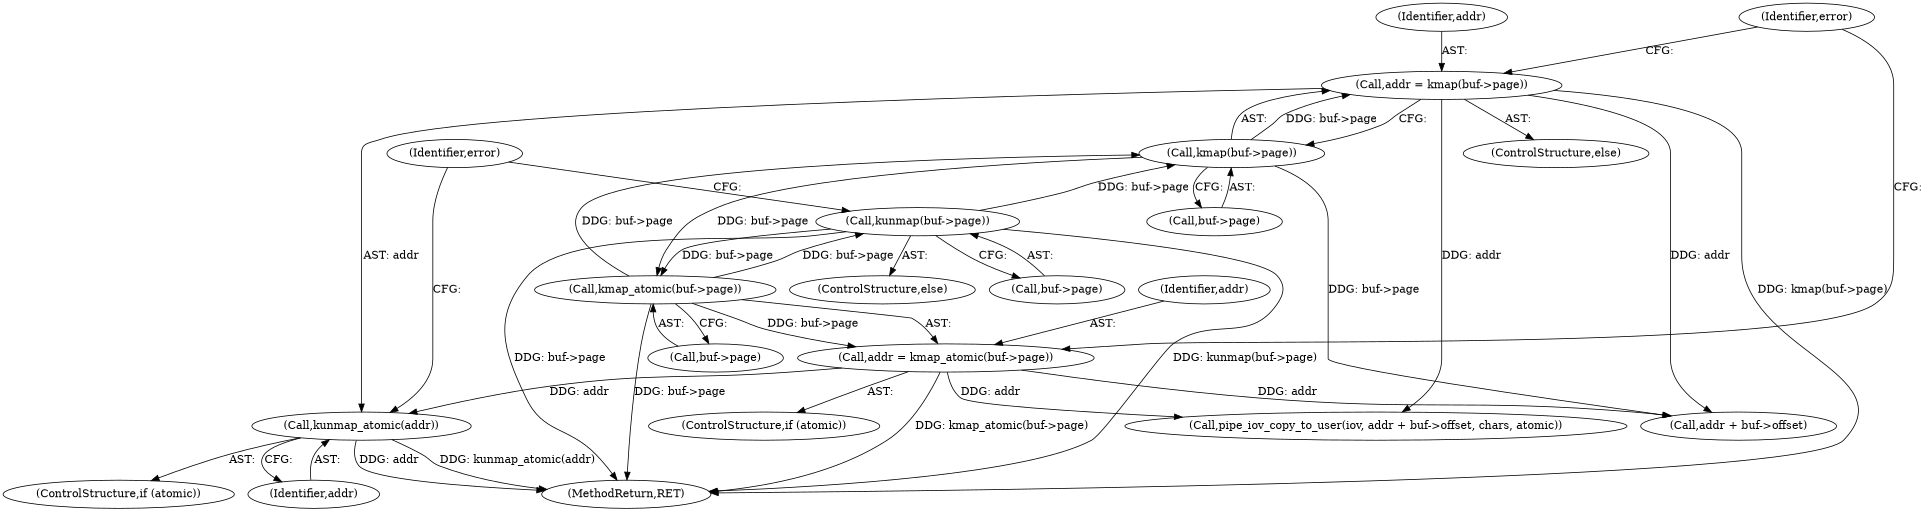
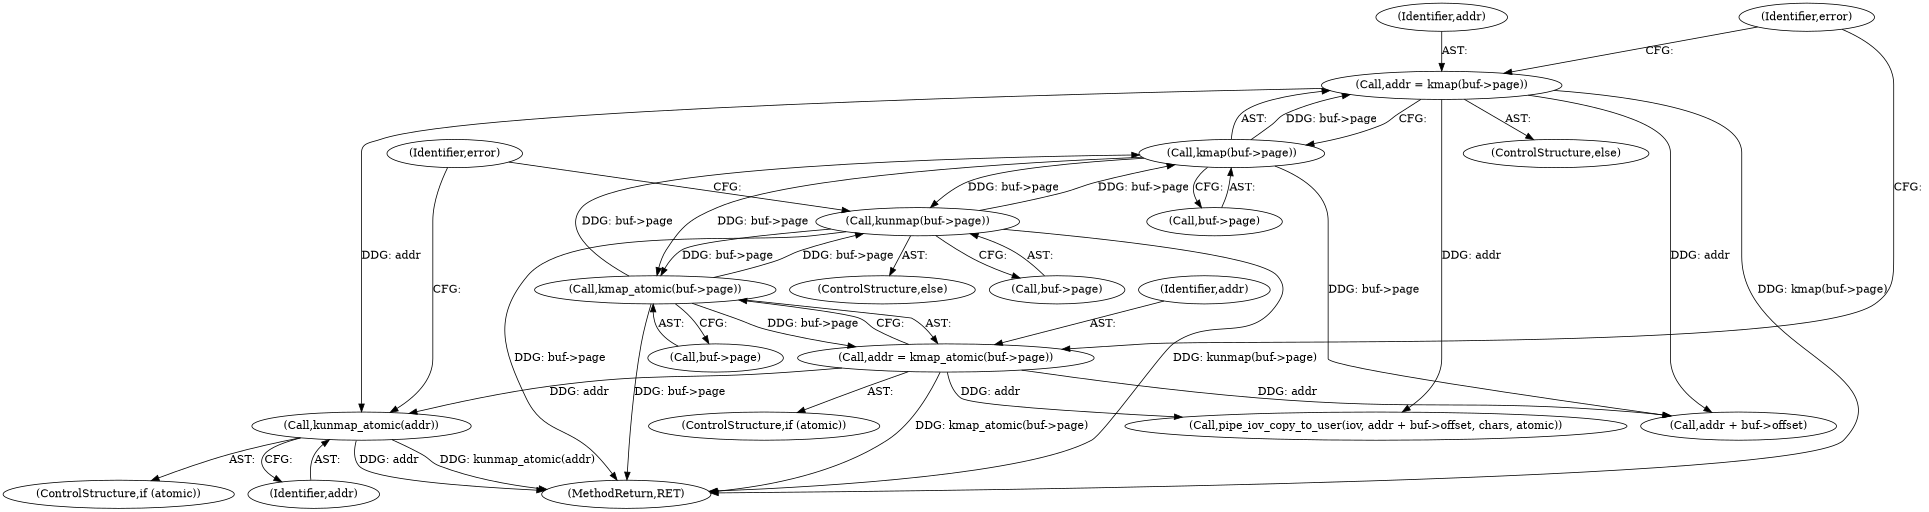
edge "(Call,kmap(buf->page))" -> "(Call,kunmap(buf->page))": added, label "DDG: buf->page"
edge "(Call,addr = kmap(buf->page))" -> "(Call,kunmap_atomic(addr))": label "AST: addr" -> "DDG: addr"
edge "(Call,addr = kmap_atomic(buf->page))" -> "(Call,kmap_atomic(buf->page))": added, label "CFG:"
